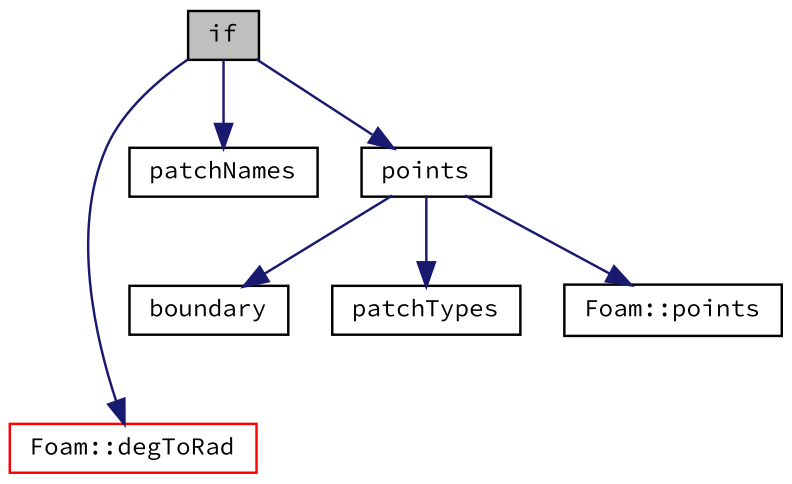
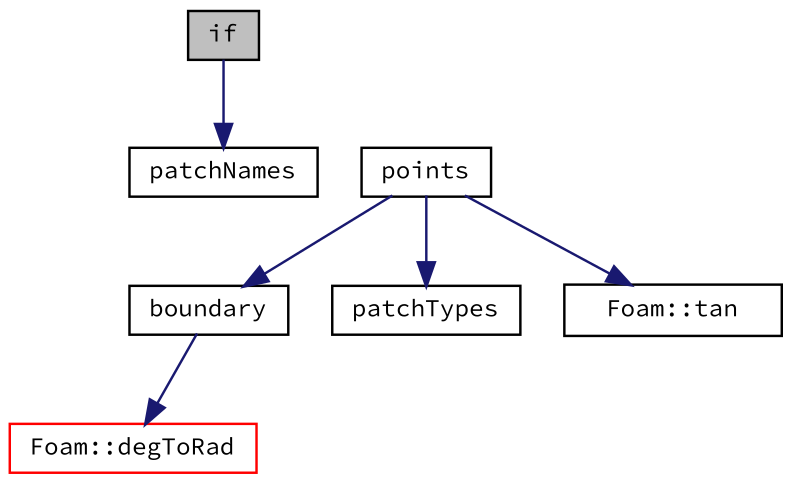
edge "if" -> "points": removed
edge "if" -> "Foam::degToRad": now "boundary" -> "Foam::degToRad"
node "Foam::points": label "Foam::points" -> "Foam::tan"
